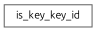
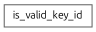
node "is_key_key_id": label "is_key_key_id" -> "is_valid_key_id"
